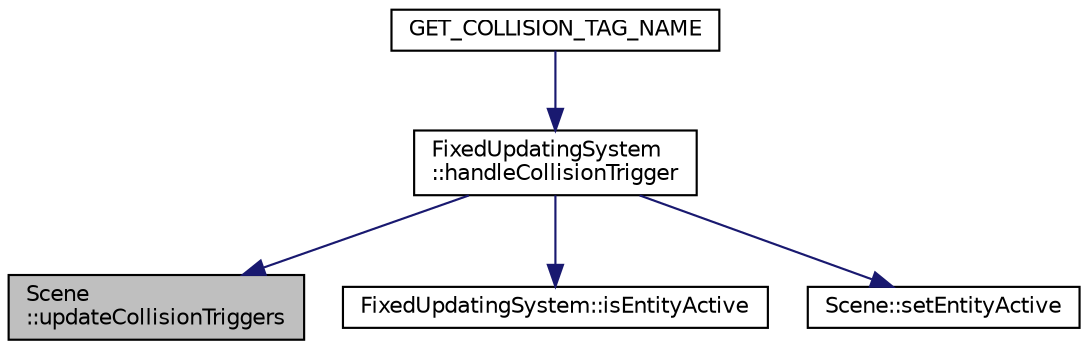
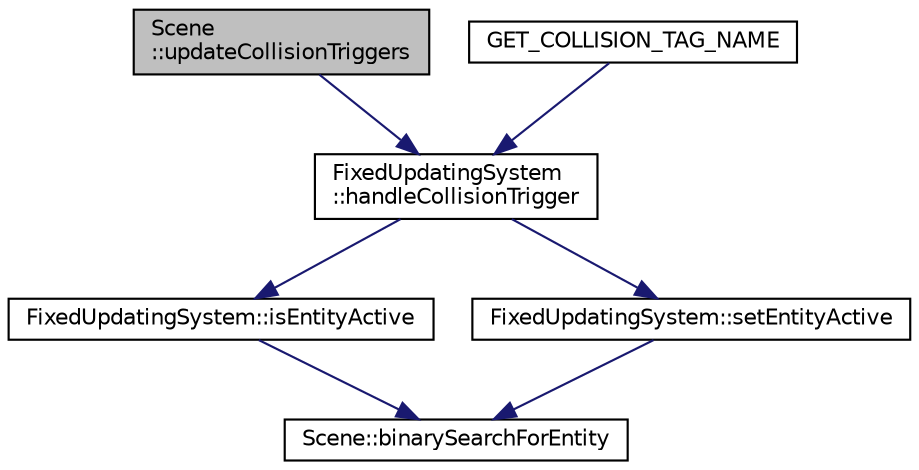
edge "FixedUpdatingSystem ::handleCollisionTrigger" -> "Scene ::updateCollisionTriggers": reversed
node "Scene::setEntityActive": label "Scene::setEntityActive" -> "FixedUpdatingSystem::setEntityActive"
node "Scene::binarySearchForEntity": added
